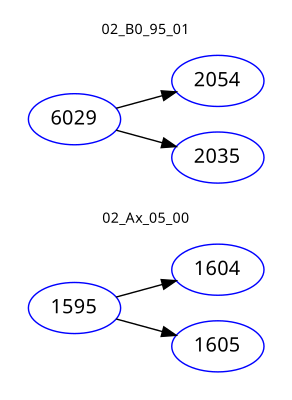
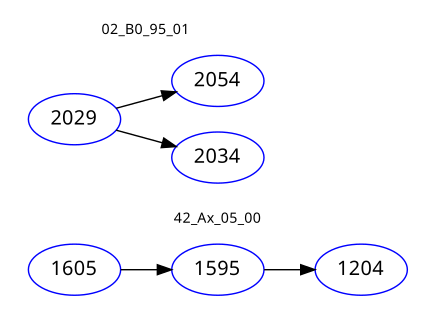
node "6029": label "6029" -> "2029"
node "2035": label "2035" -> "2034"
cluster "02_Ax_05_00": label "02_Ax_05_00" -> "42_Ax_05_00"
node "1604": label "1604" -> "1204"
edge "1595" -> "1605": reversed
